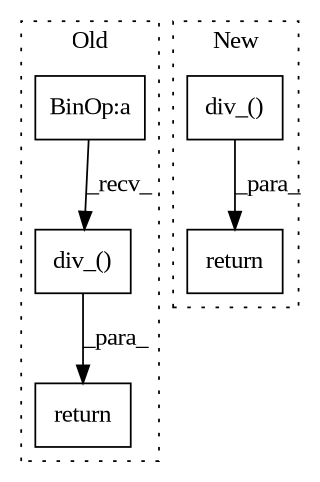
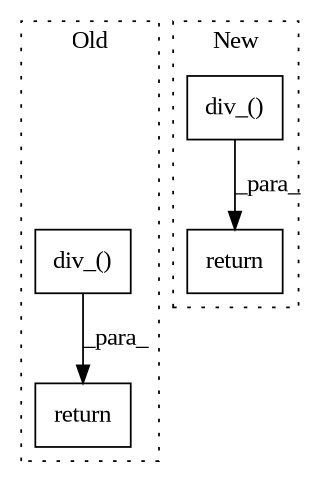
node "BinOp:a": removed
